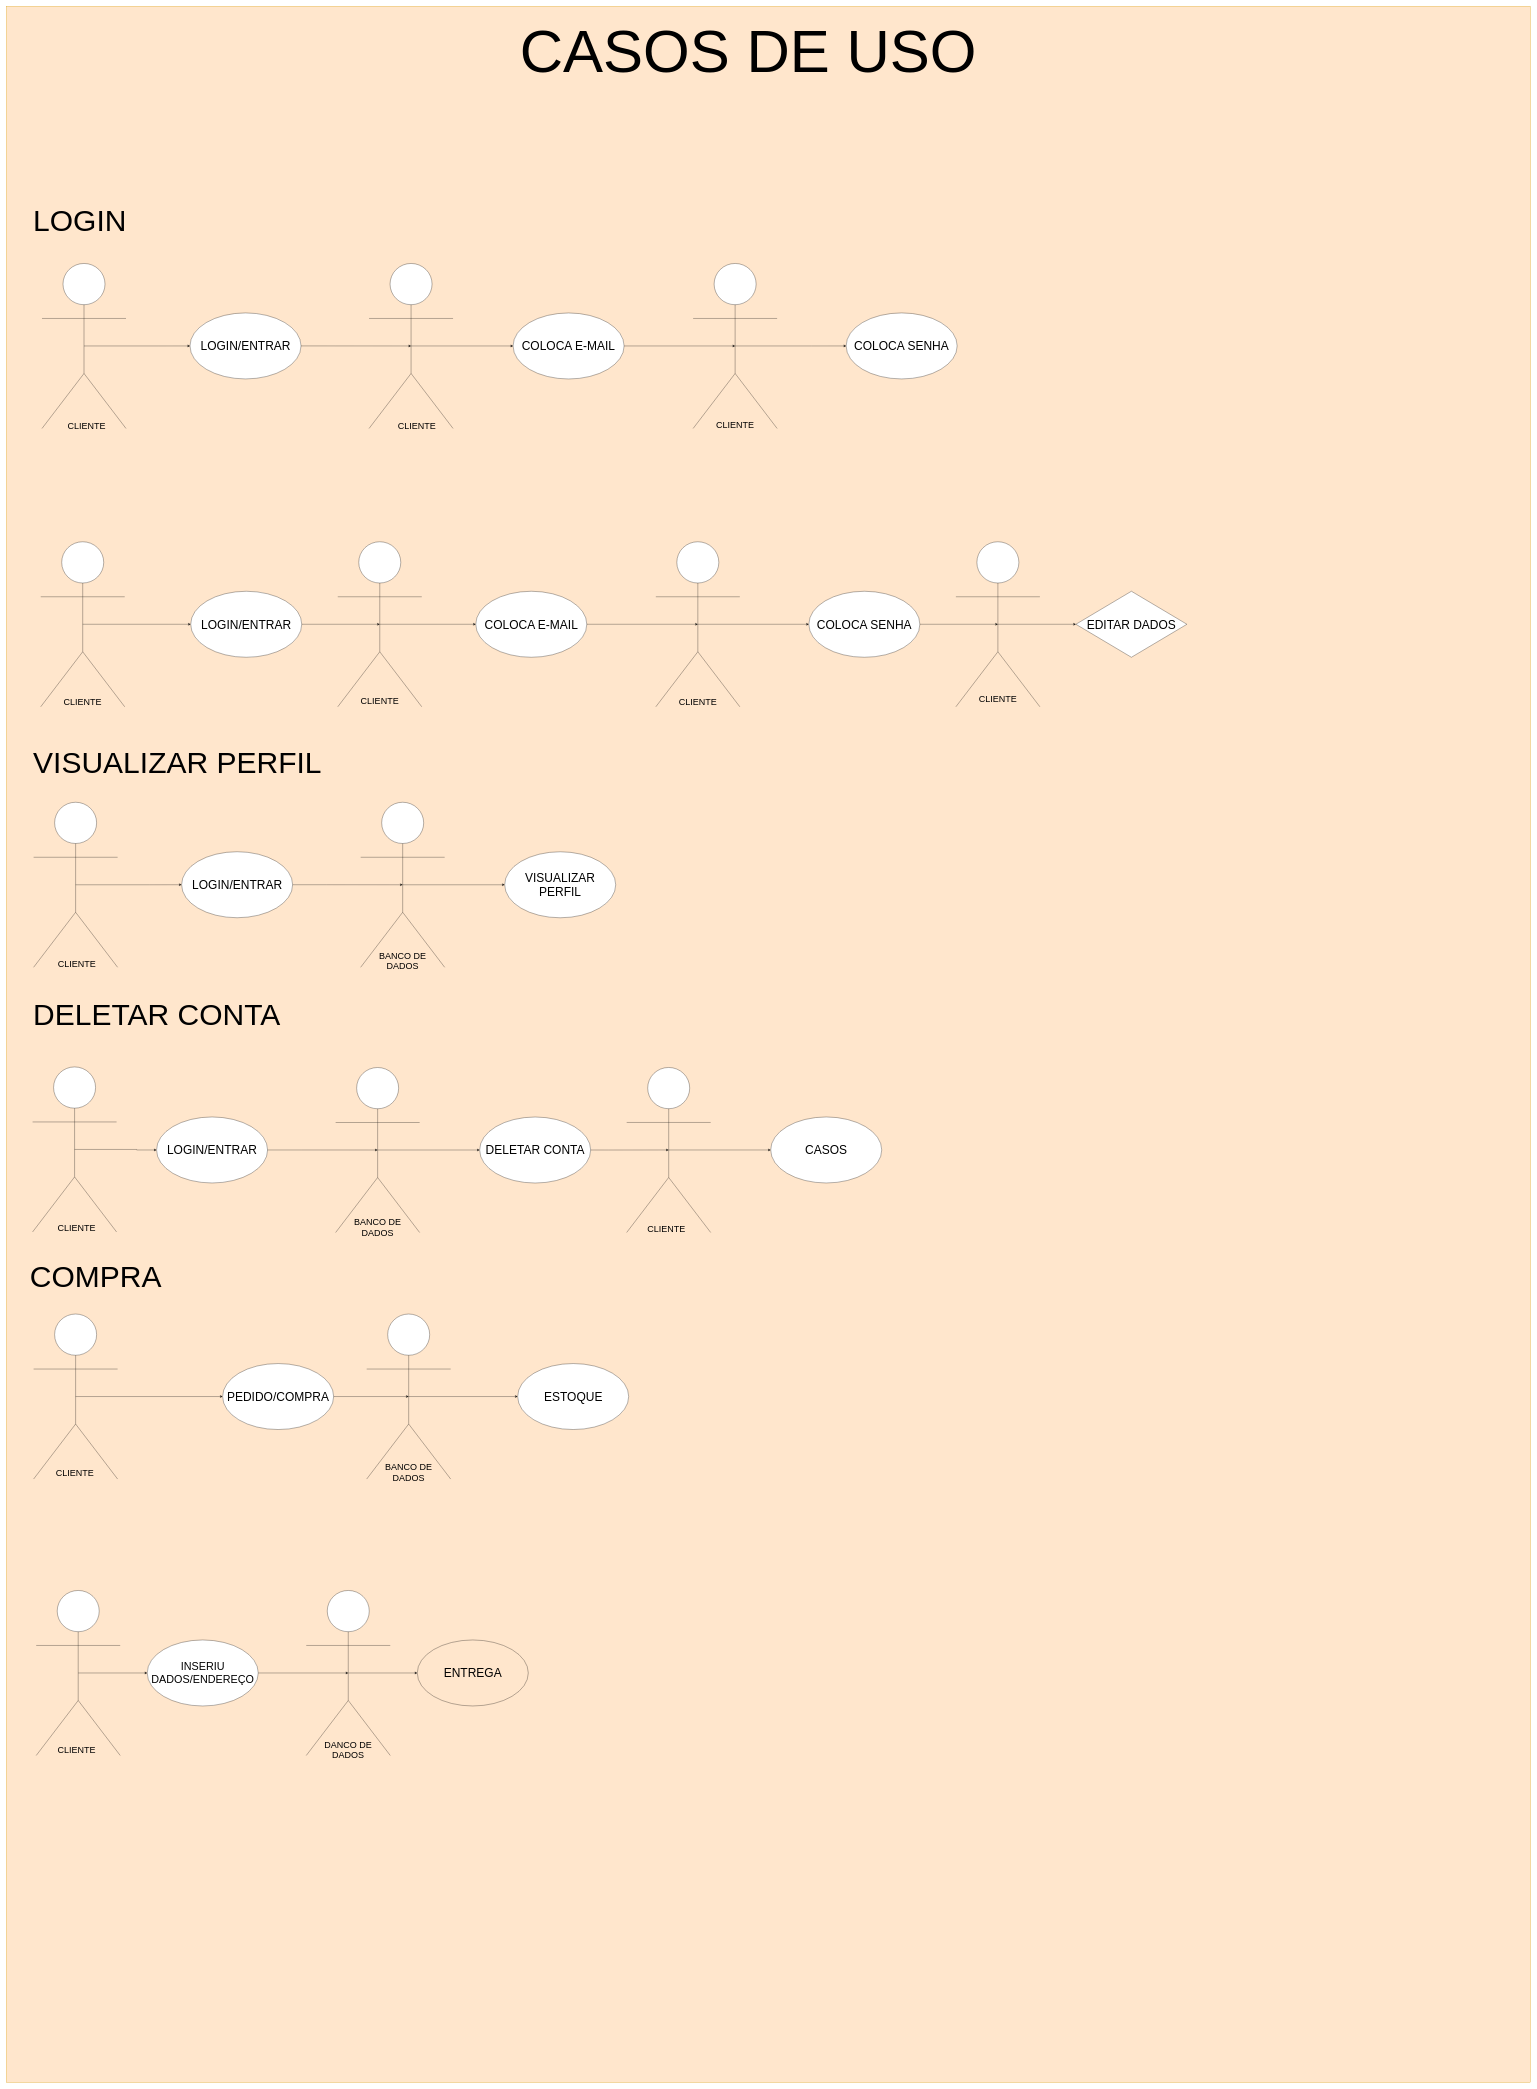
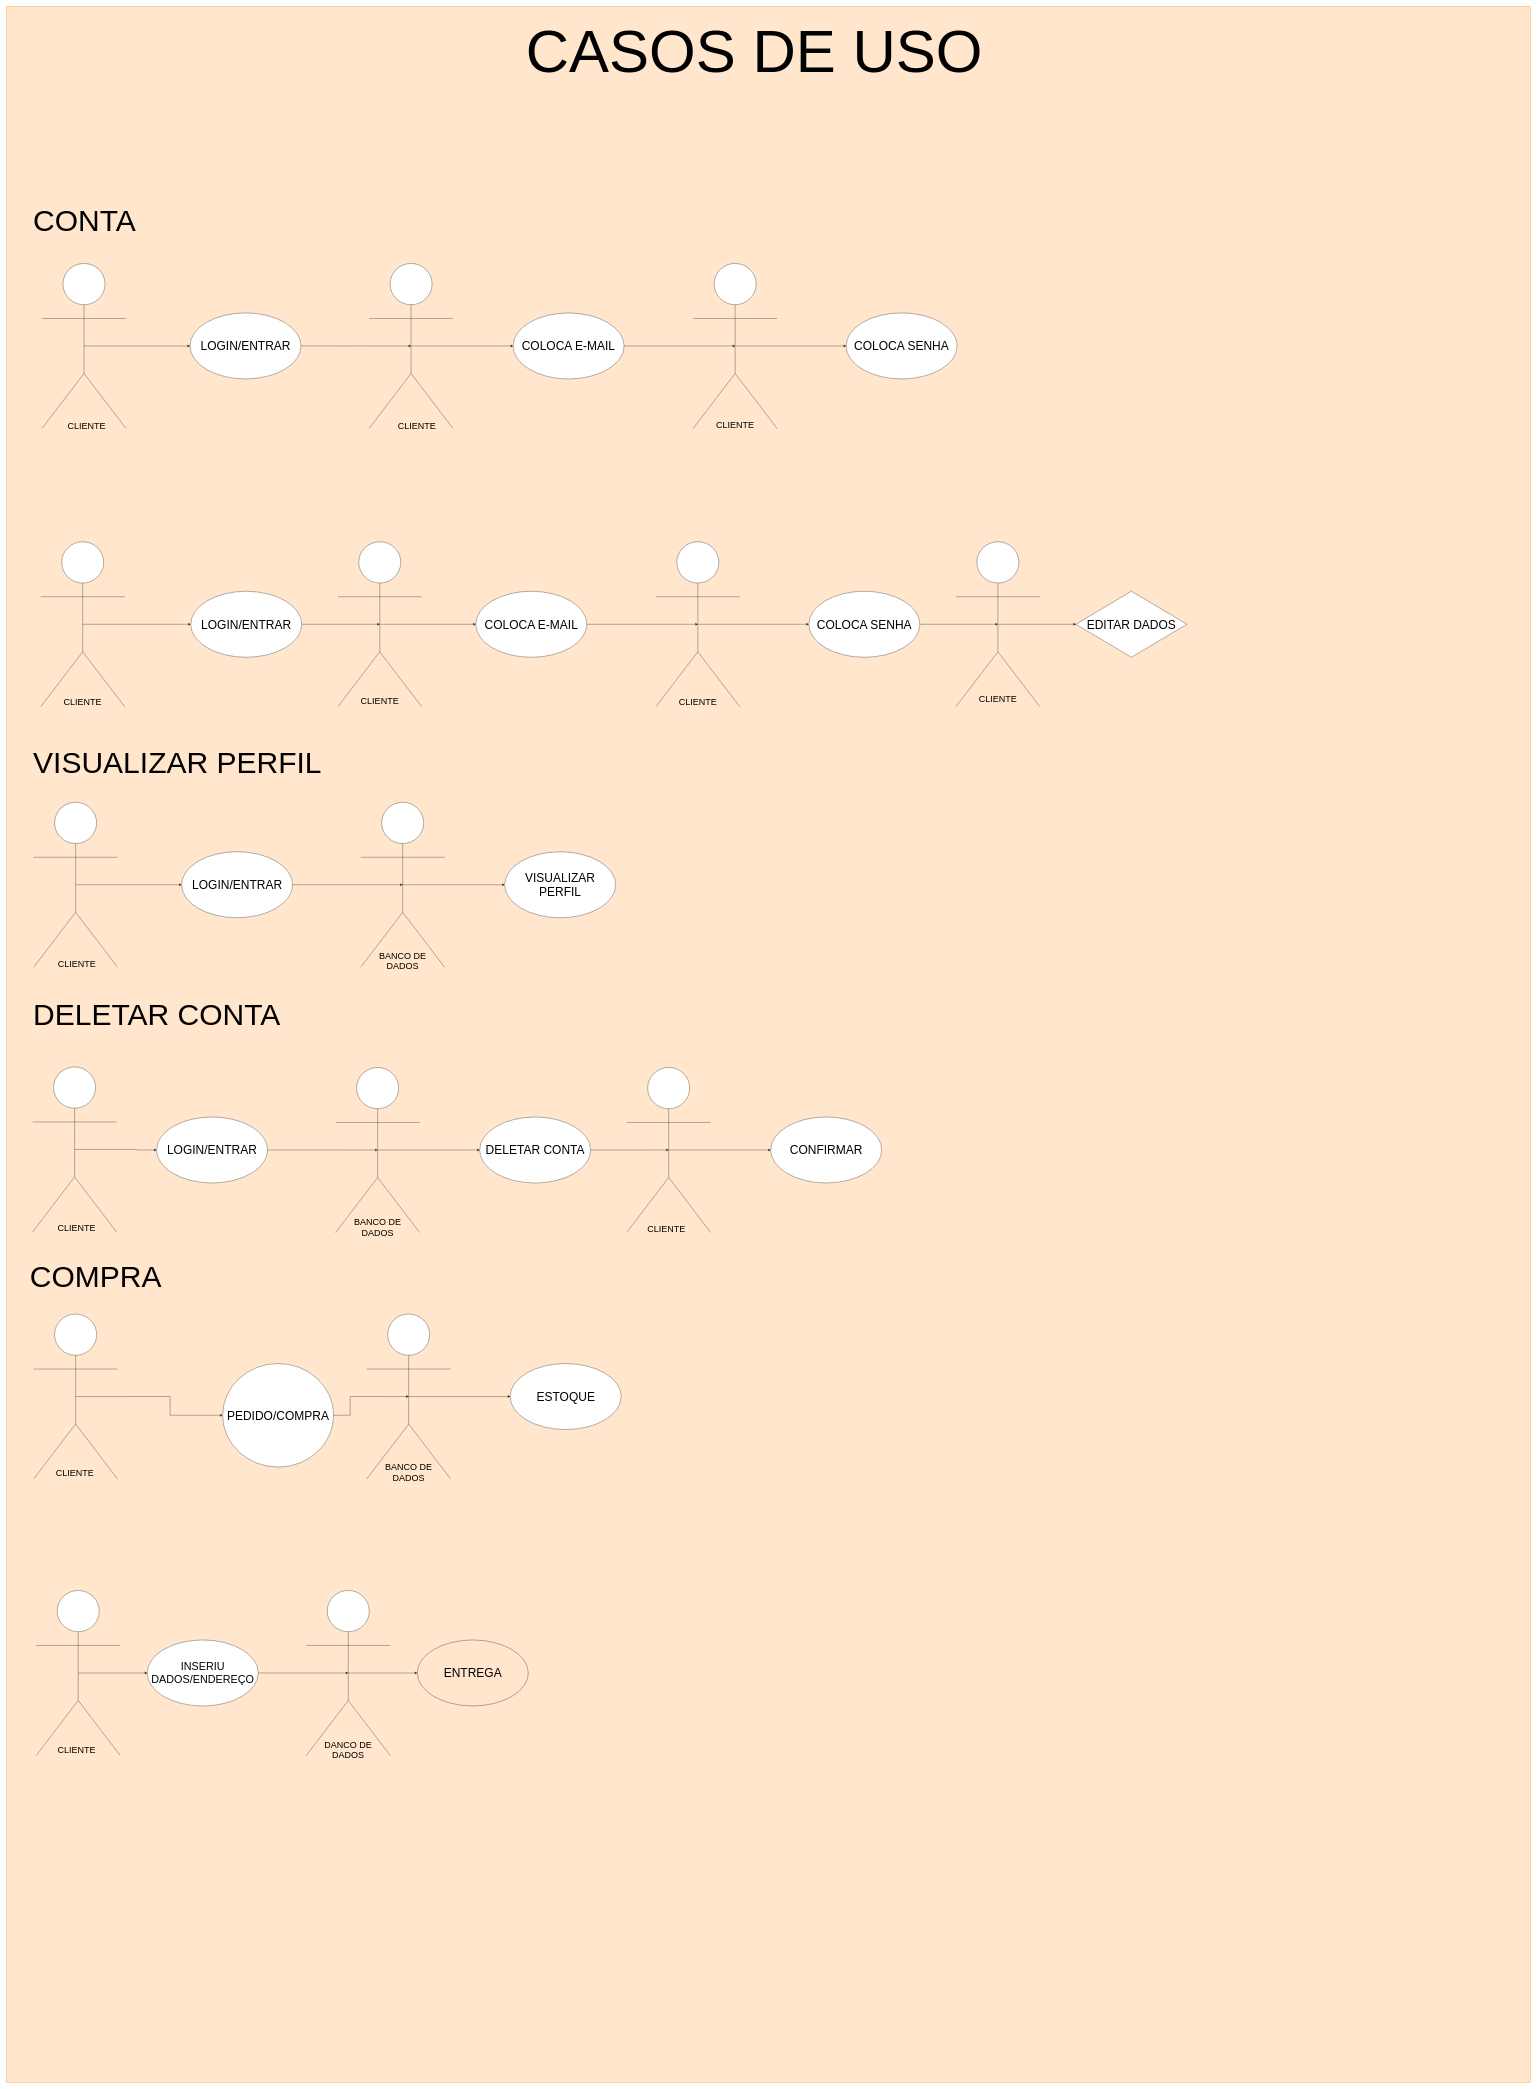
node "CASOS DE USO": moved (748, 51) -> (754, 51)
node "LOGIN": label "LOGIN" -> "CONTA"
node "CASOS": label "CASOS" -> "CONFIRMAR"
node "PEDIDO/COMPRA": size 111x66 -> 111x104
node "ESTOQUE": moved (573, 1396) -> (566, 1396)
